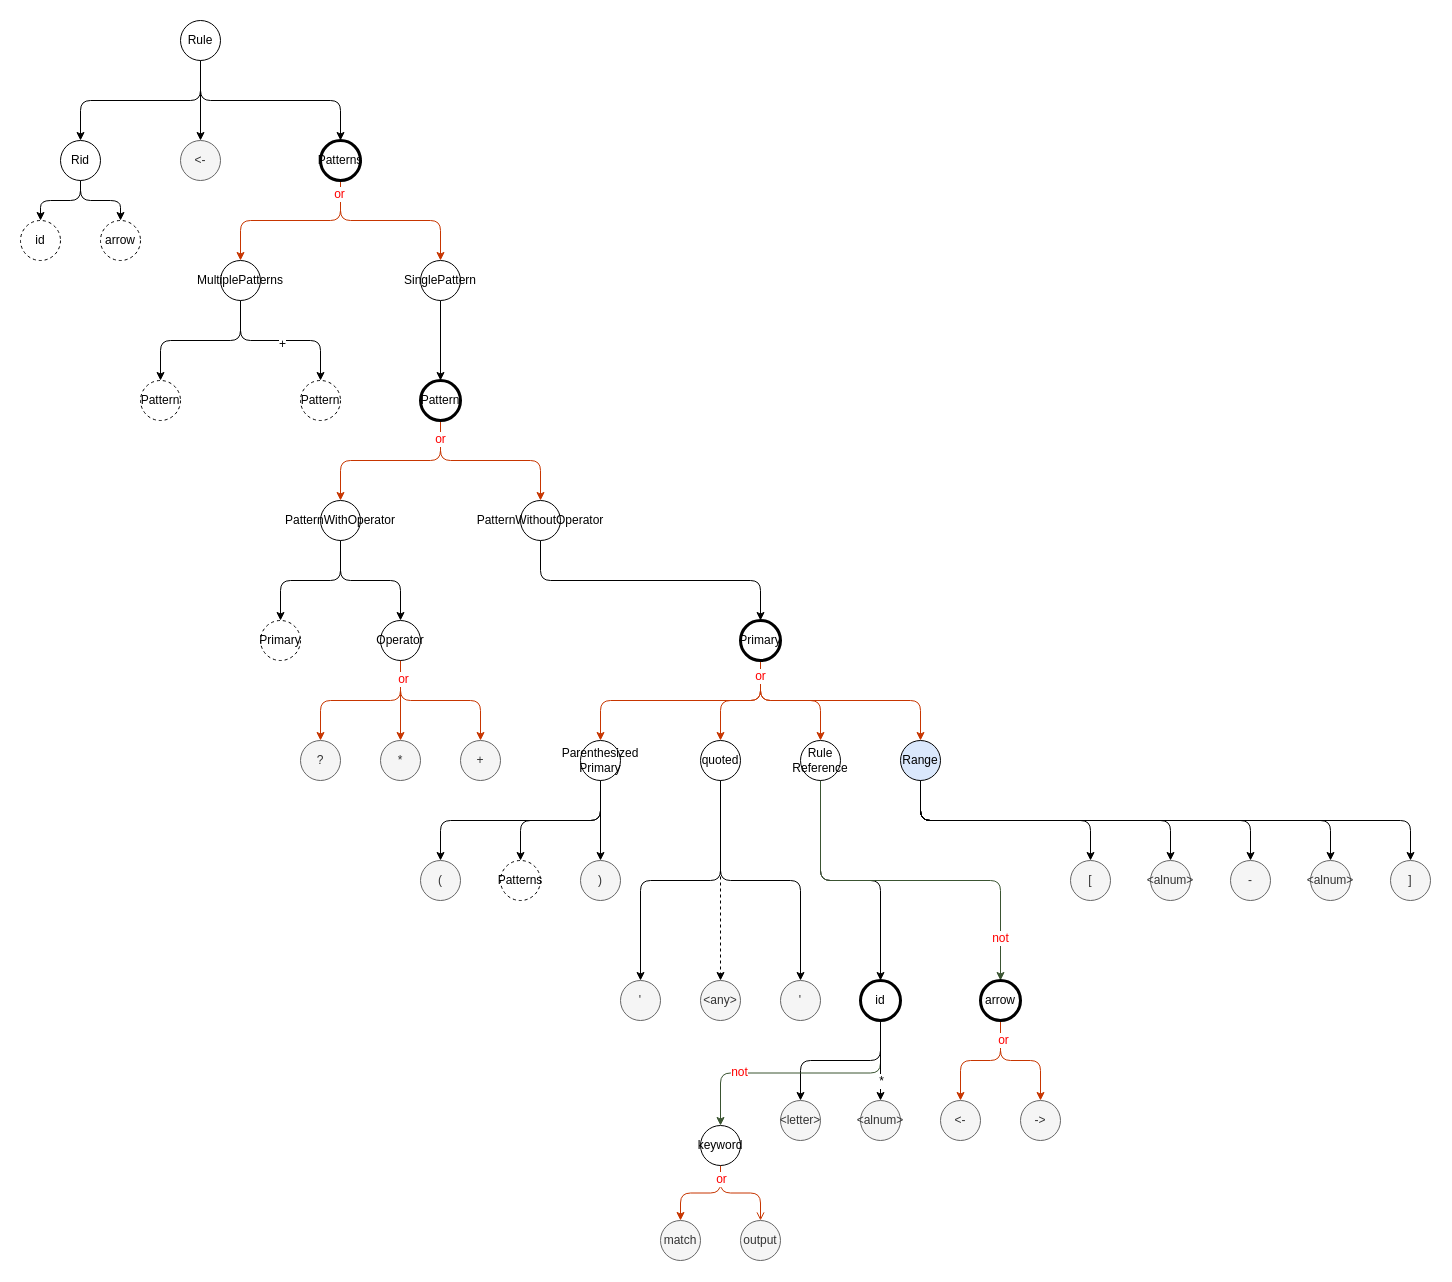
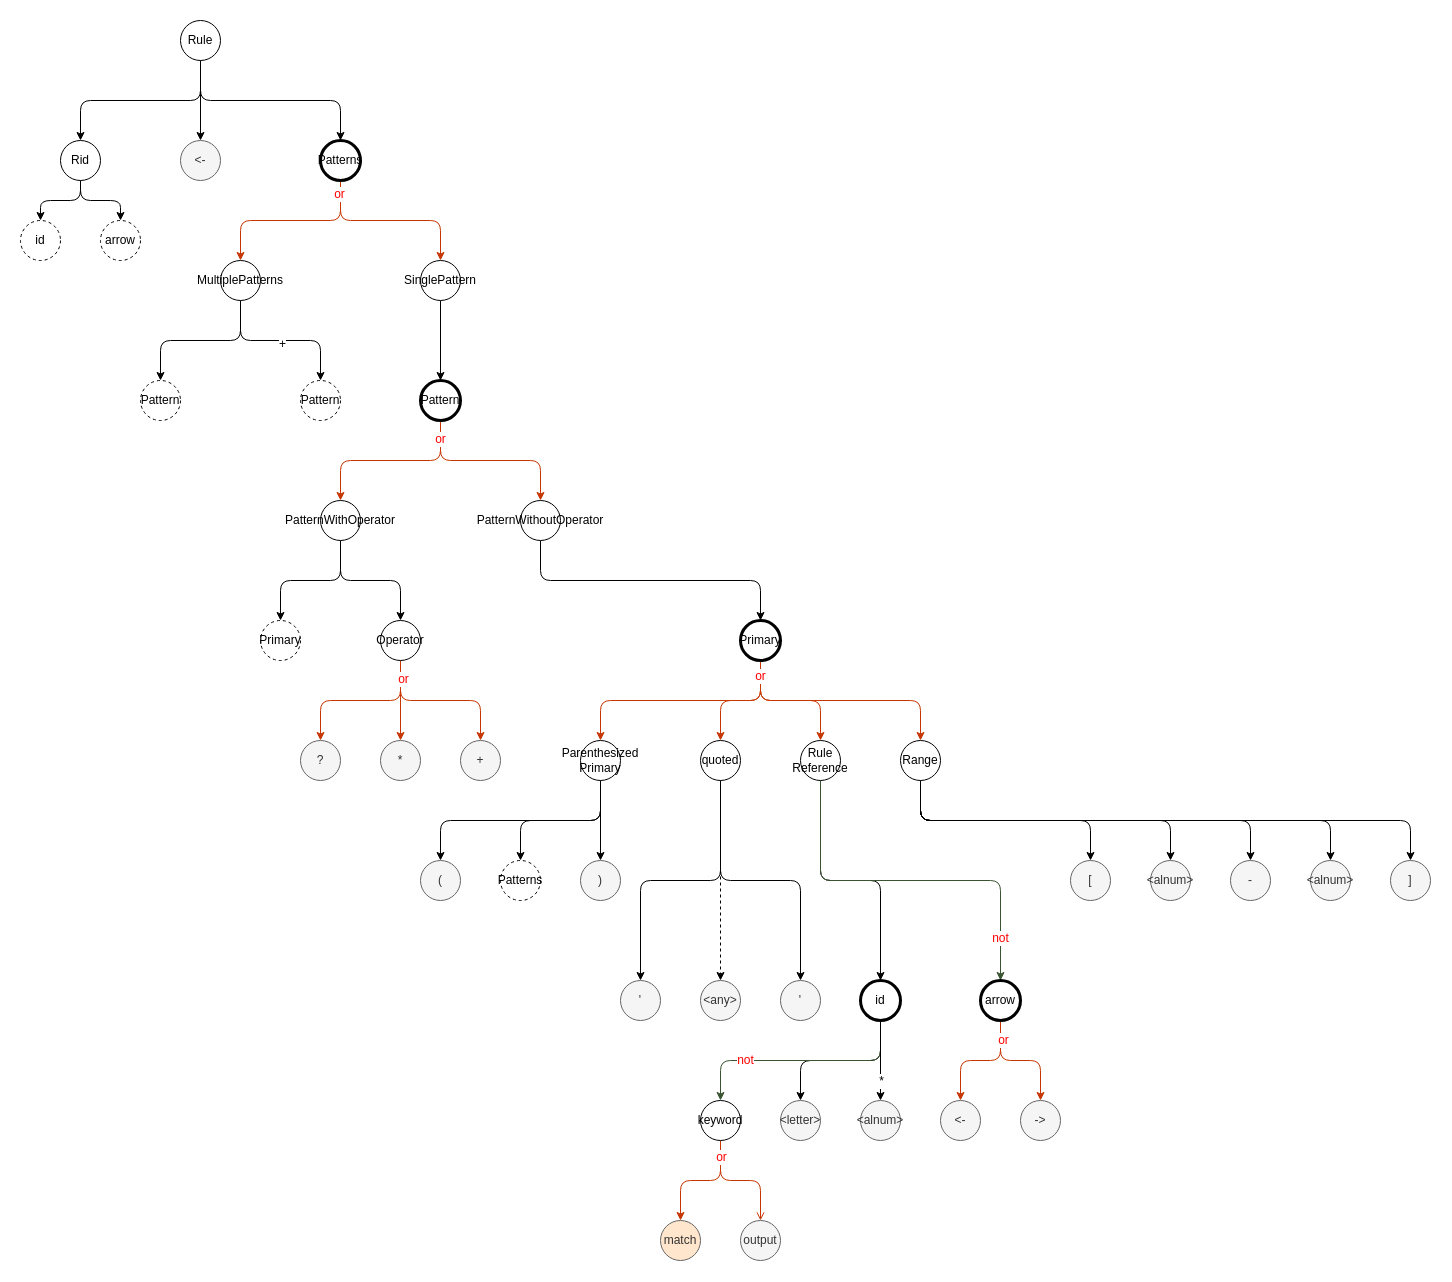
node "Range": fillcolor #dae8fc -> #ffffff
node "keyword": moved (721, 1146) -> (721, 1121)
node "match": fillcolor #f5f5f5 -> #ffe6cc
